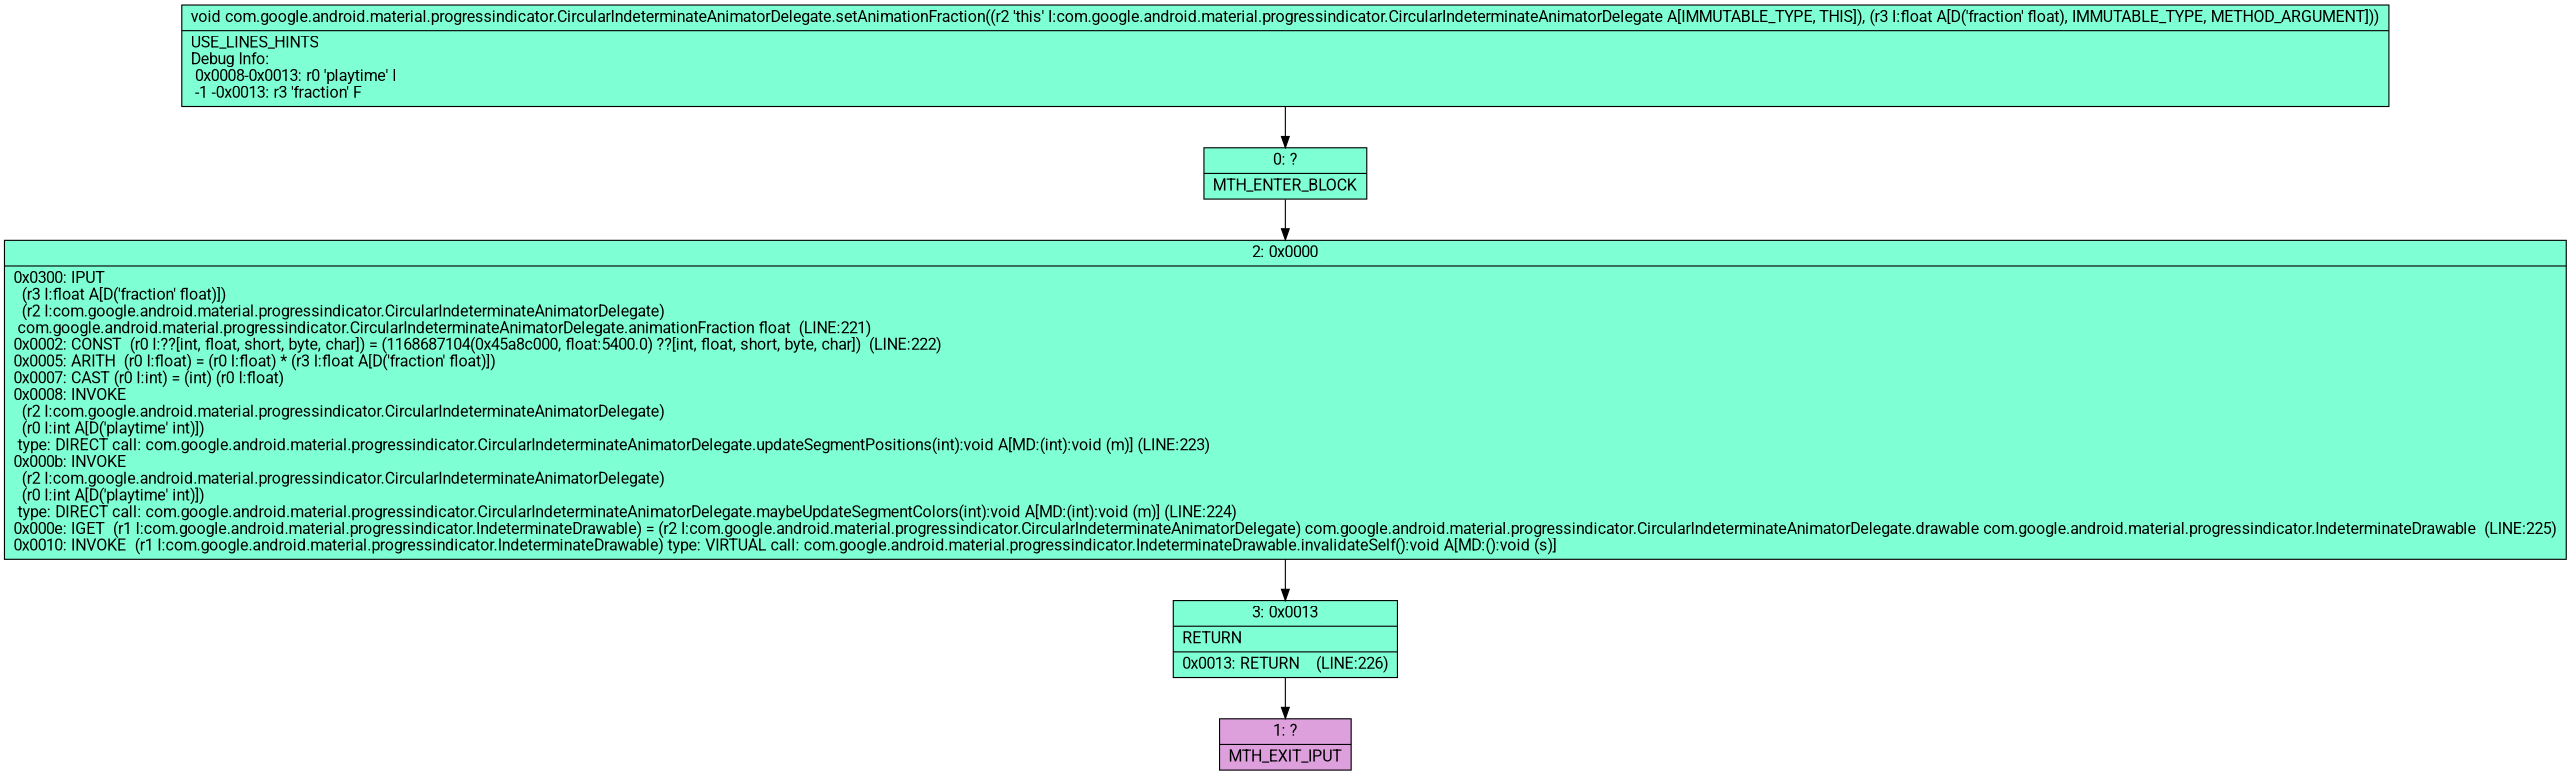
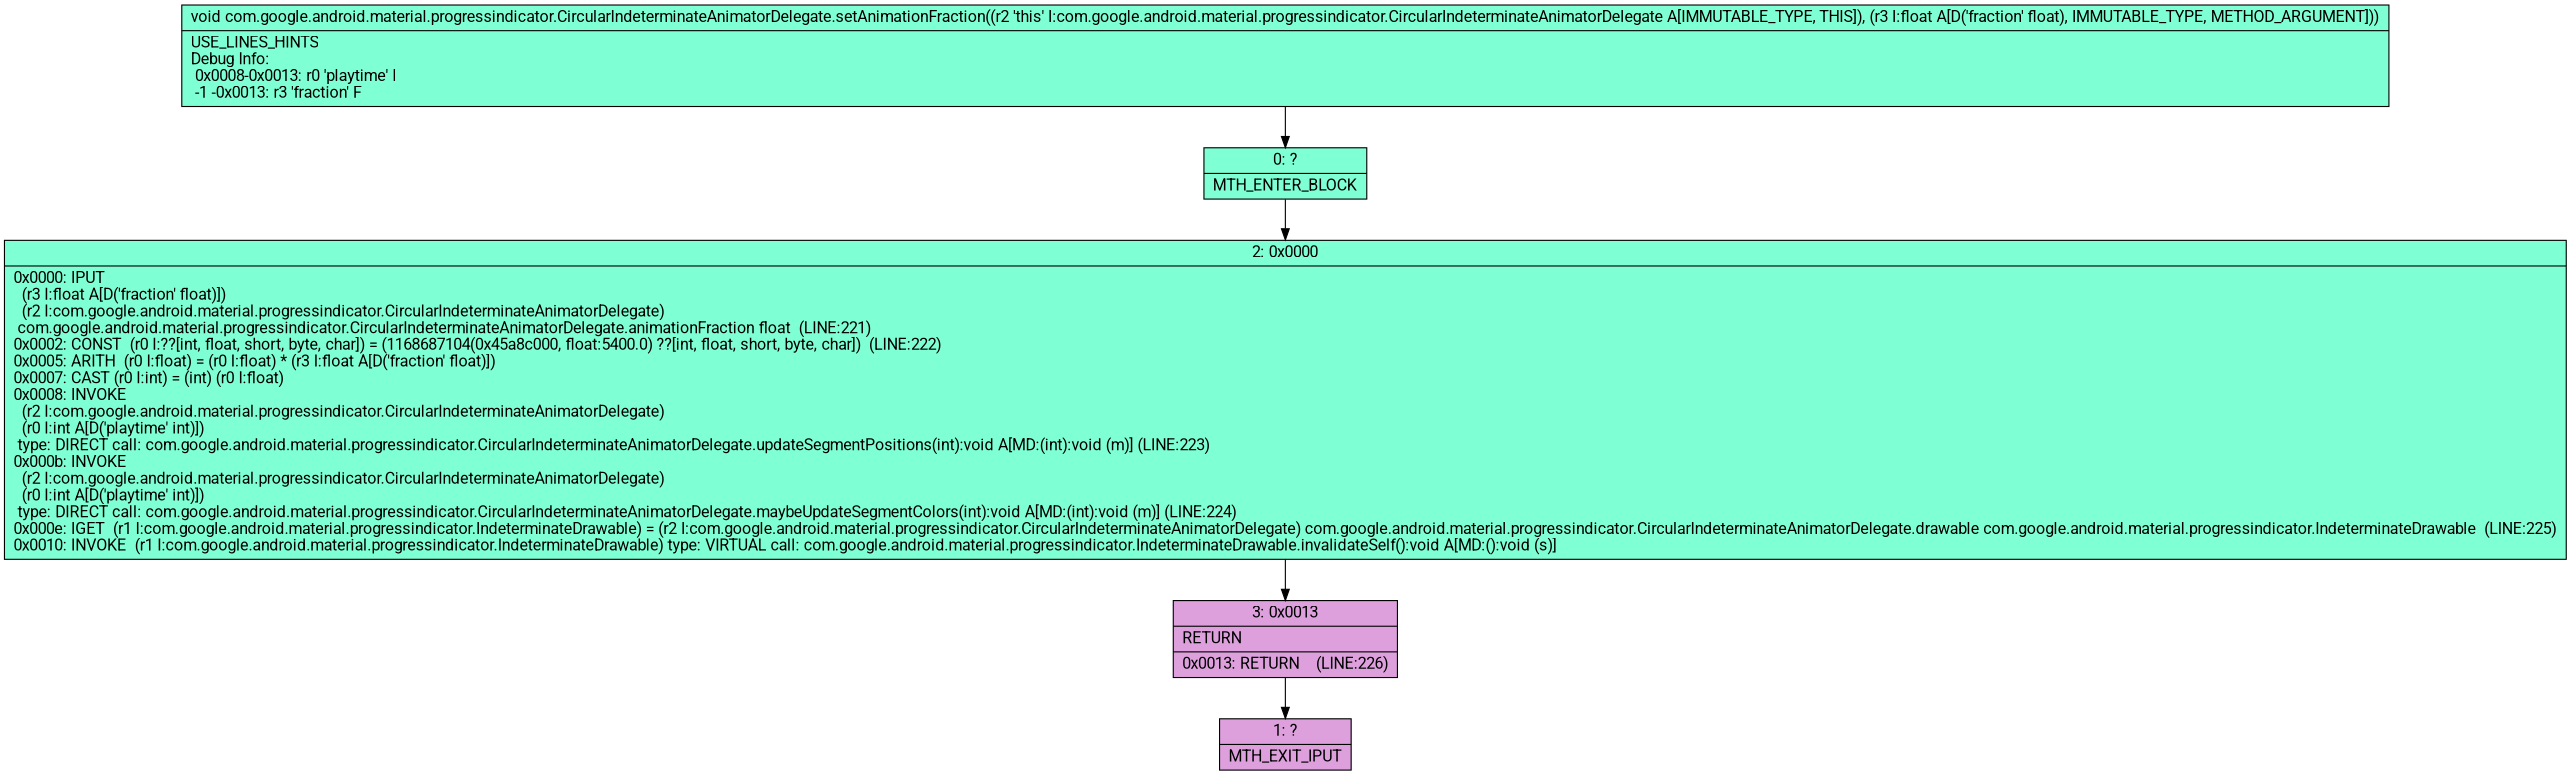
node "2: 0x0000": text "0x0300: IPUT" -> "0x0000: IPUT"
node "3: 0x0013": fillcolor aquamarine -> plum
